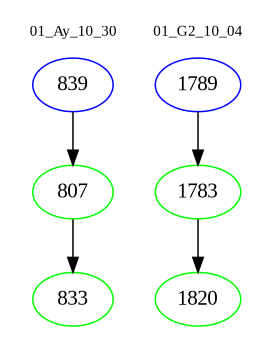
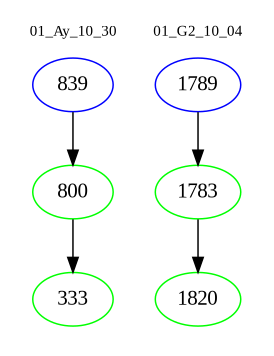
node "807": label "807" -> "800"
node "833": label "833" -> "333"
